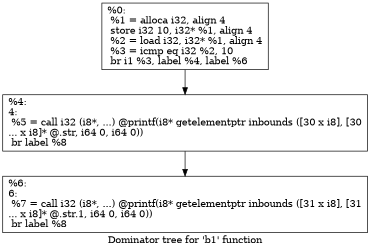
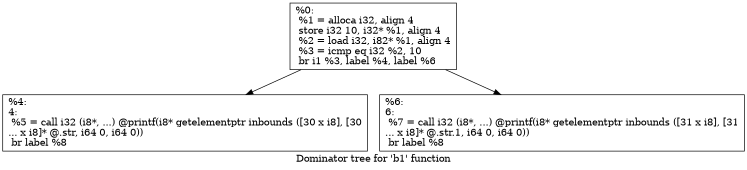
node "%0:": text "%2 = load i32, i32* %1, align 4" -> "%2 = load i32, i82* %1, align 4"
edge "%4:" -> "%6:": now "%0:" -> "%6:"
